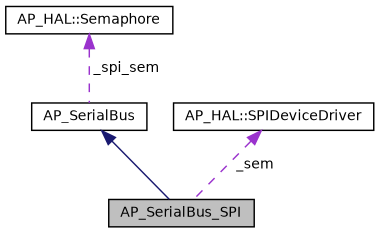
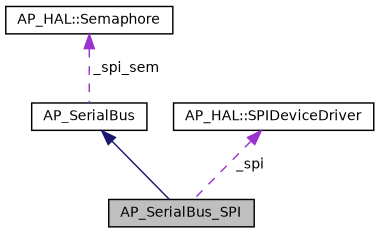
edge "AP_SerialBus_SPI" -> "AP_HAL::SPIDeviceDriver": label " _sem" -> " _spi"
